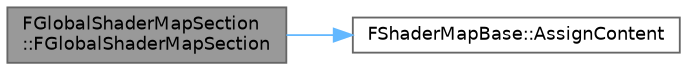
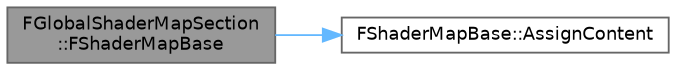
node "FGlobalShaderMapSection ::FGlobalShaderMapSection": label "FGlobalShaderMapSection ::FGlobalShaderMapSection" -> "FGlobalShaderMapSection ::FShaderMapBase"
